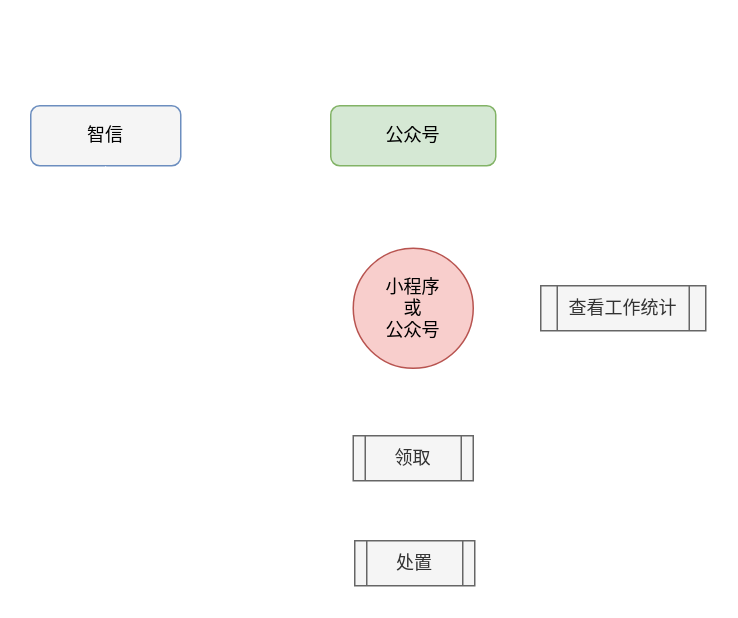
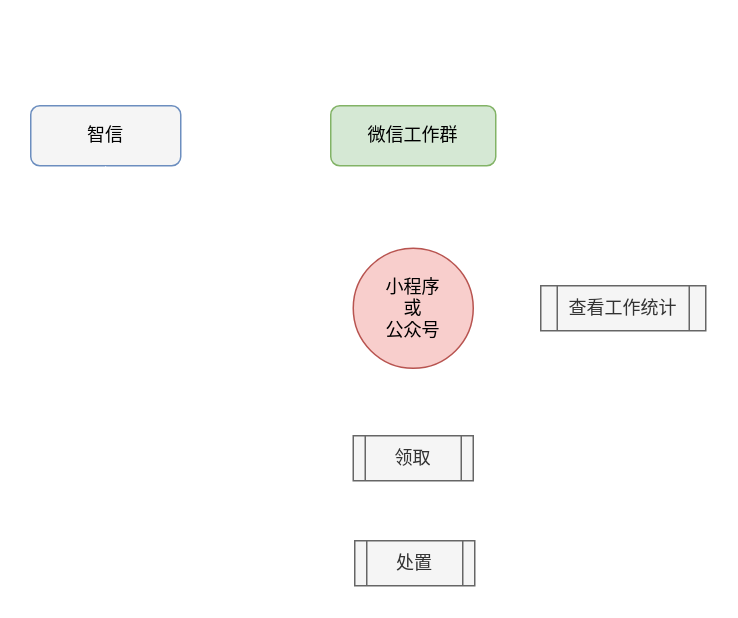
node "公众号": label "公众号" -> "微信工作群"
